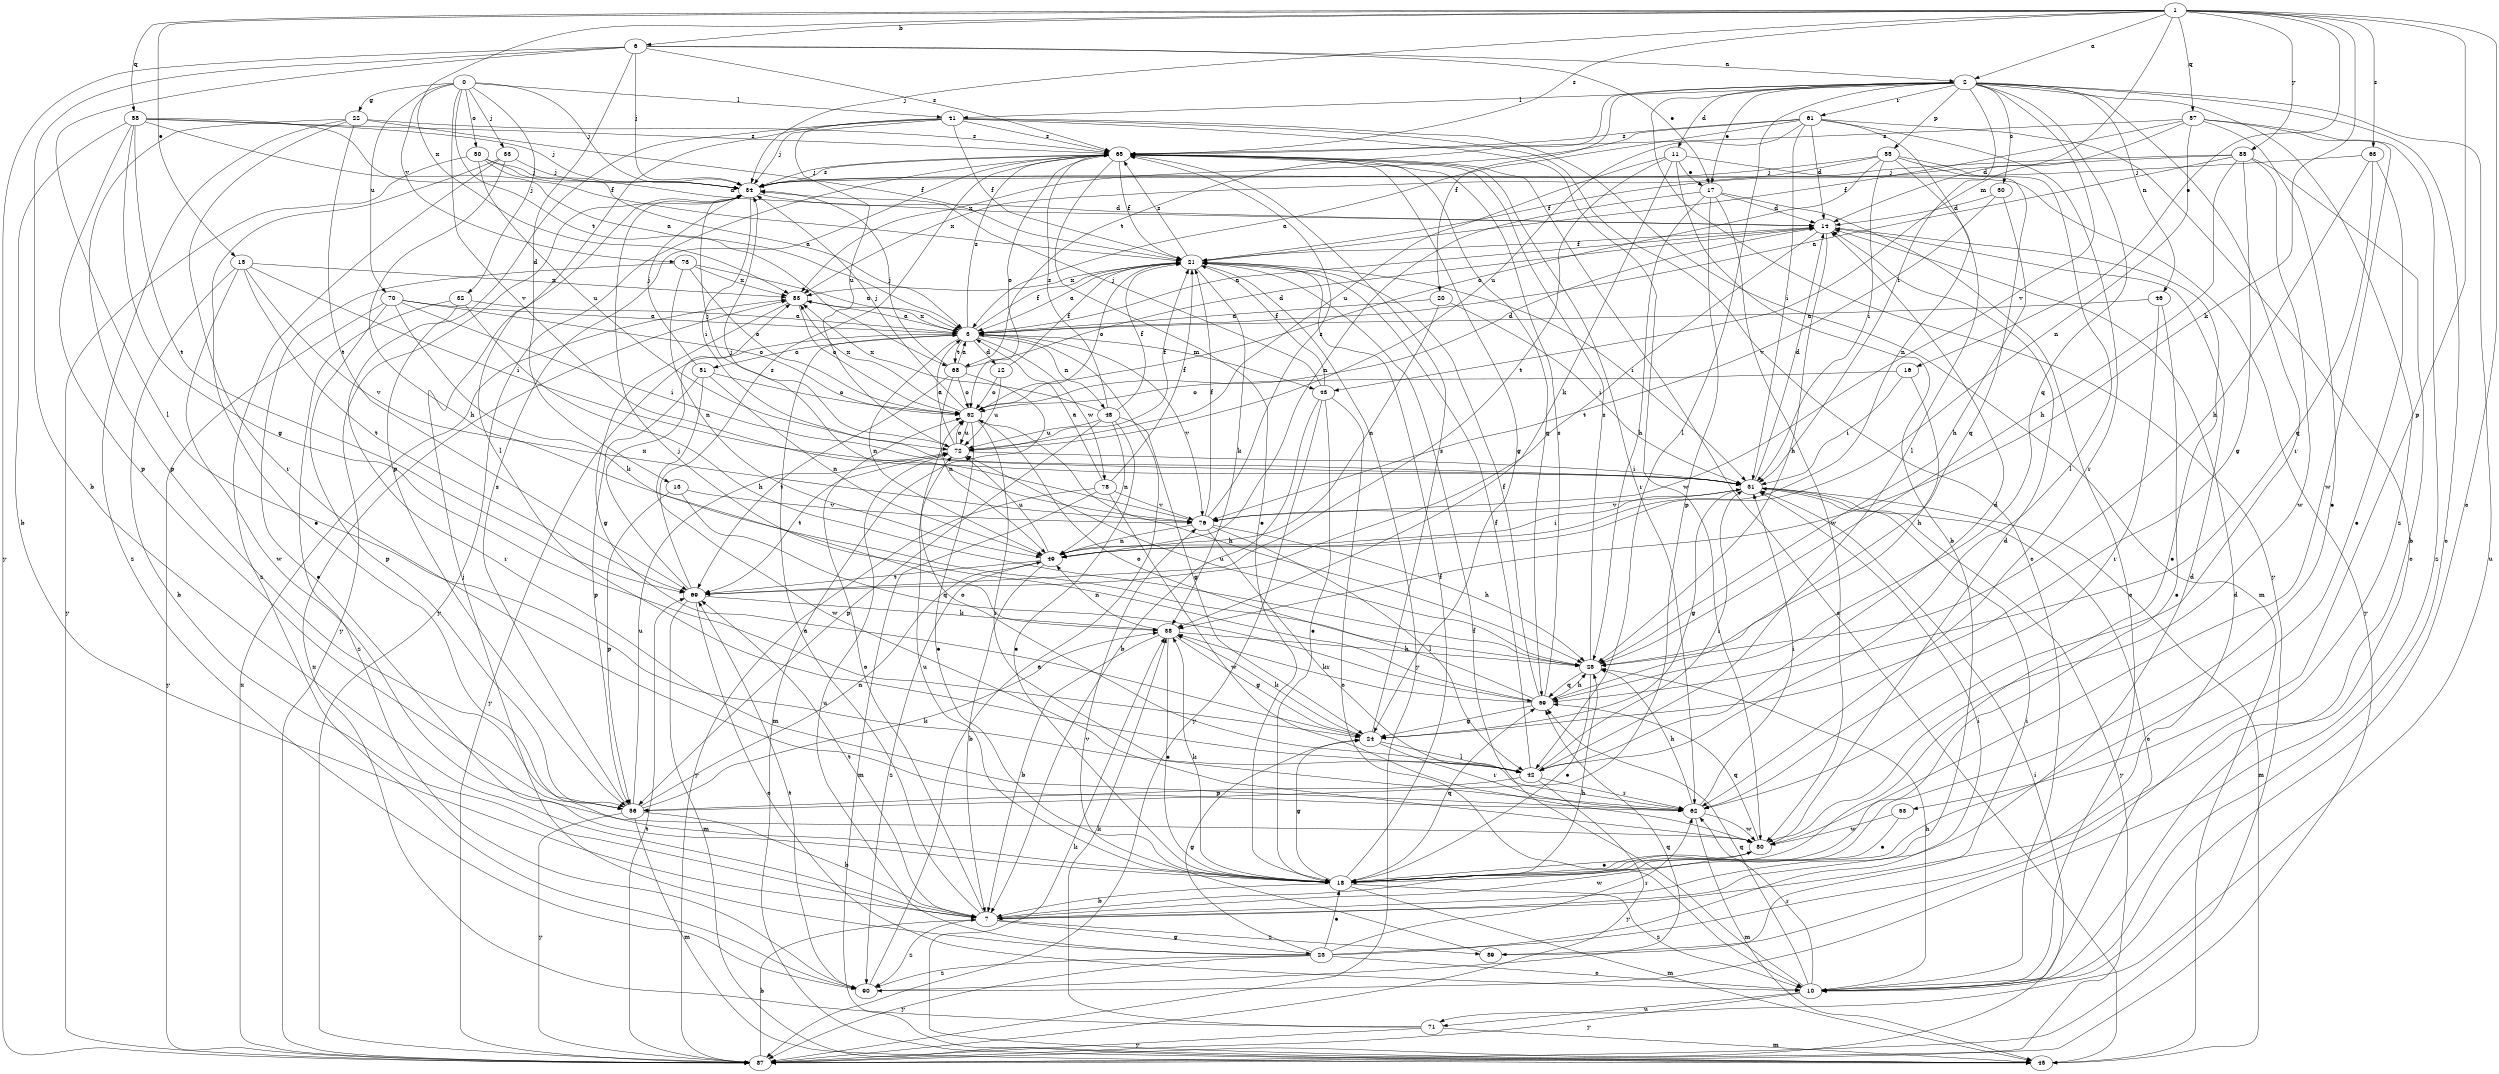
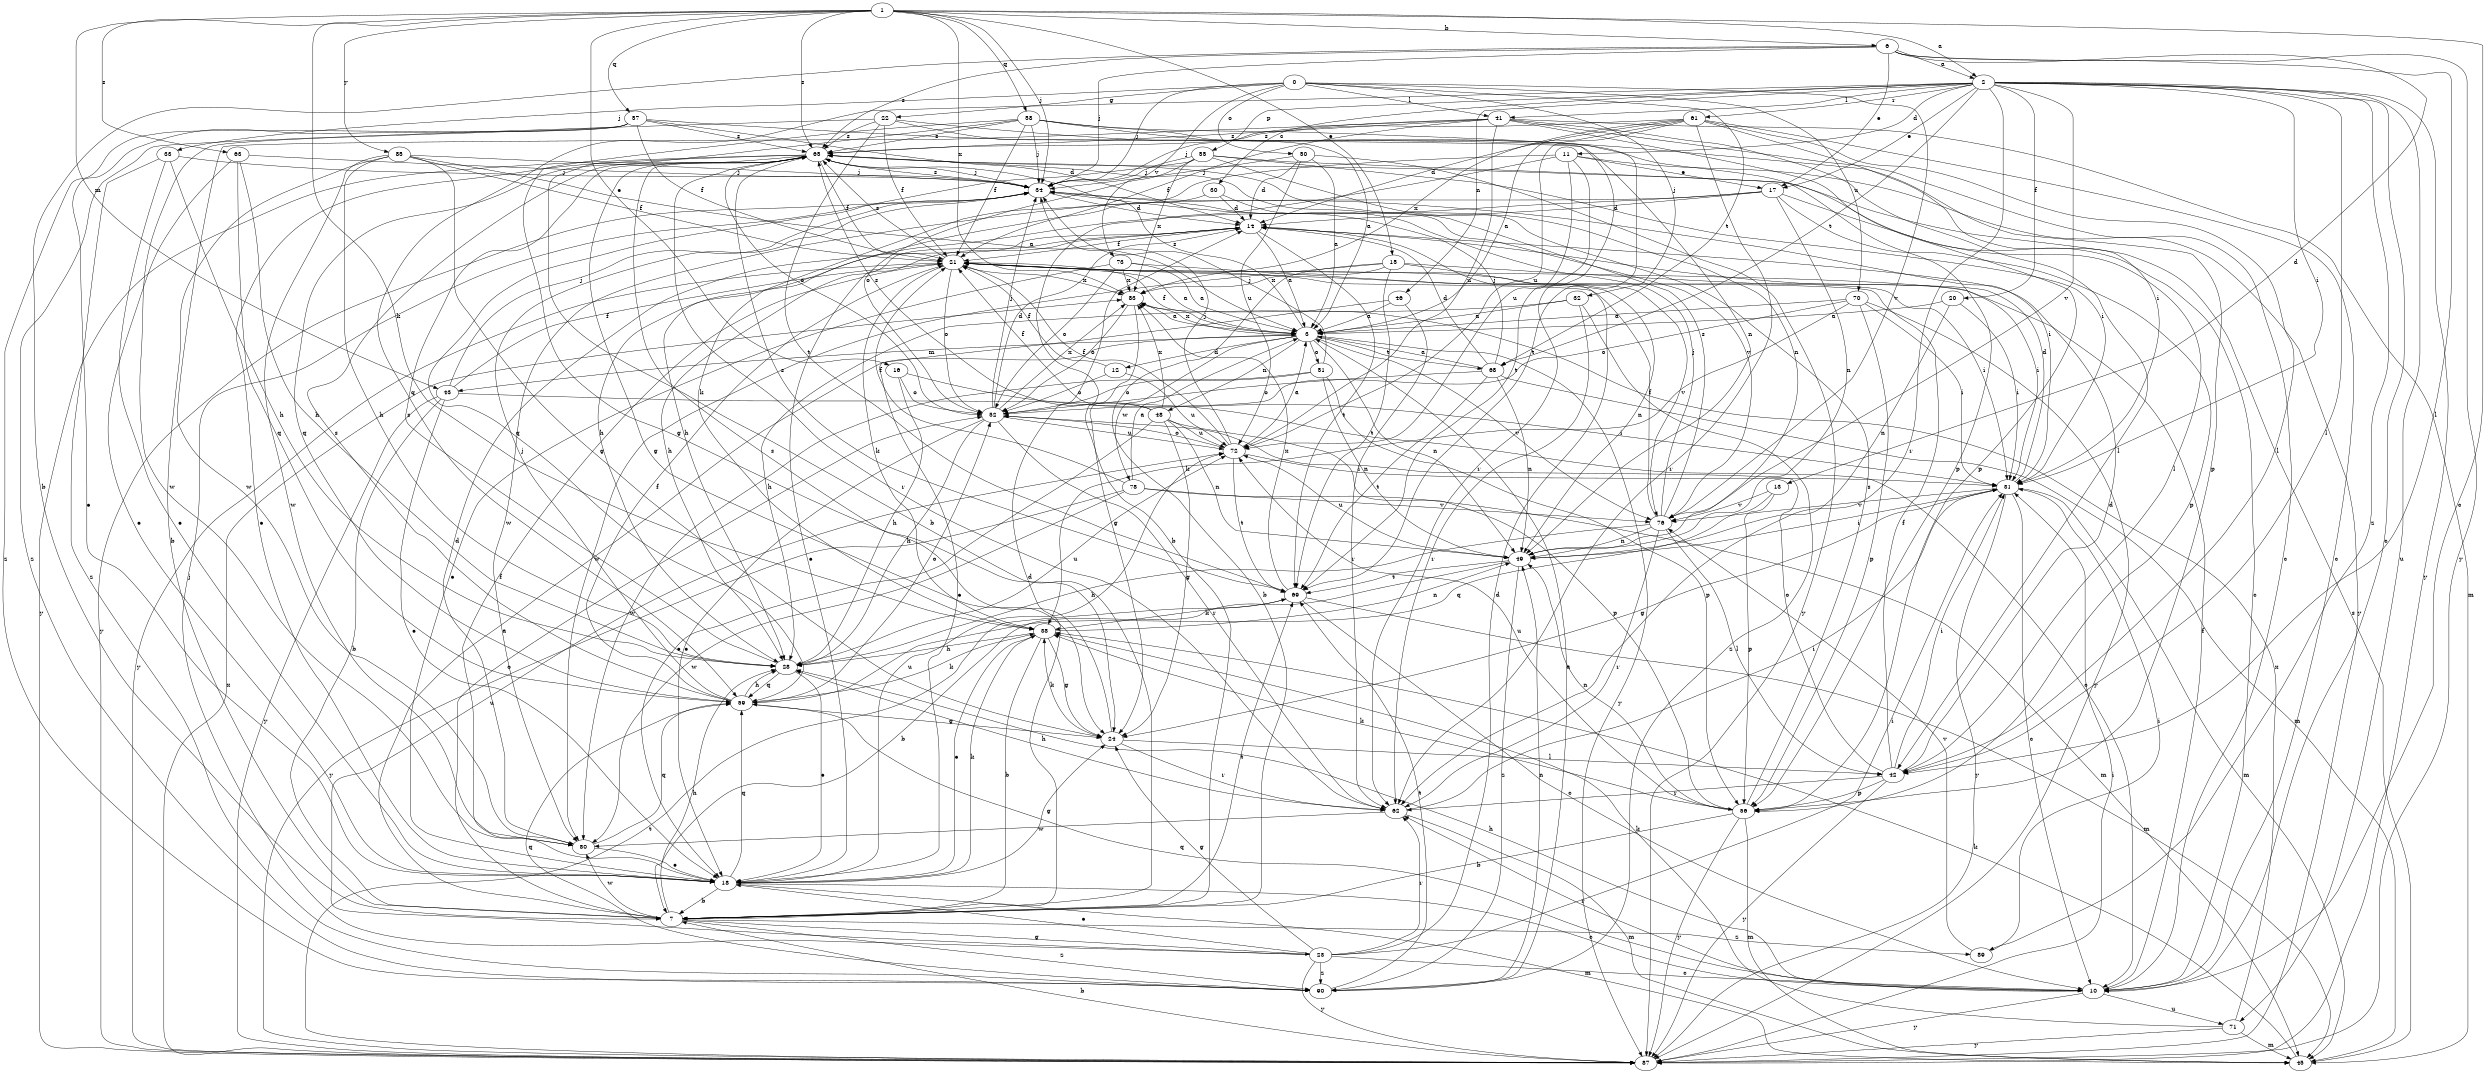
node "53": removed
edge "90" -> "49": added, label "n"
edge "18" -> "10": label "z" -> "c"
